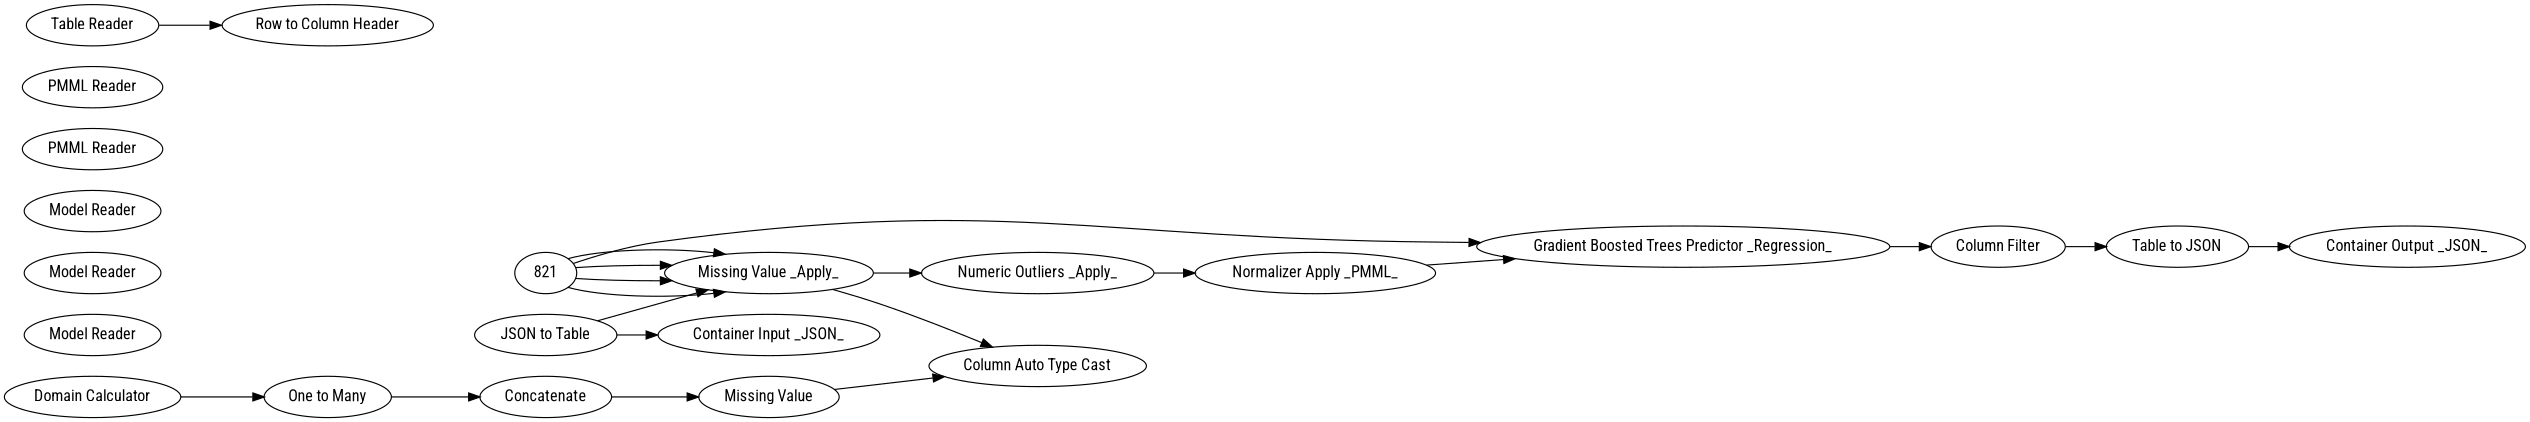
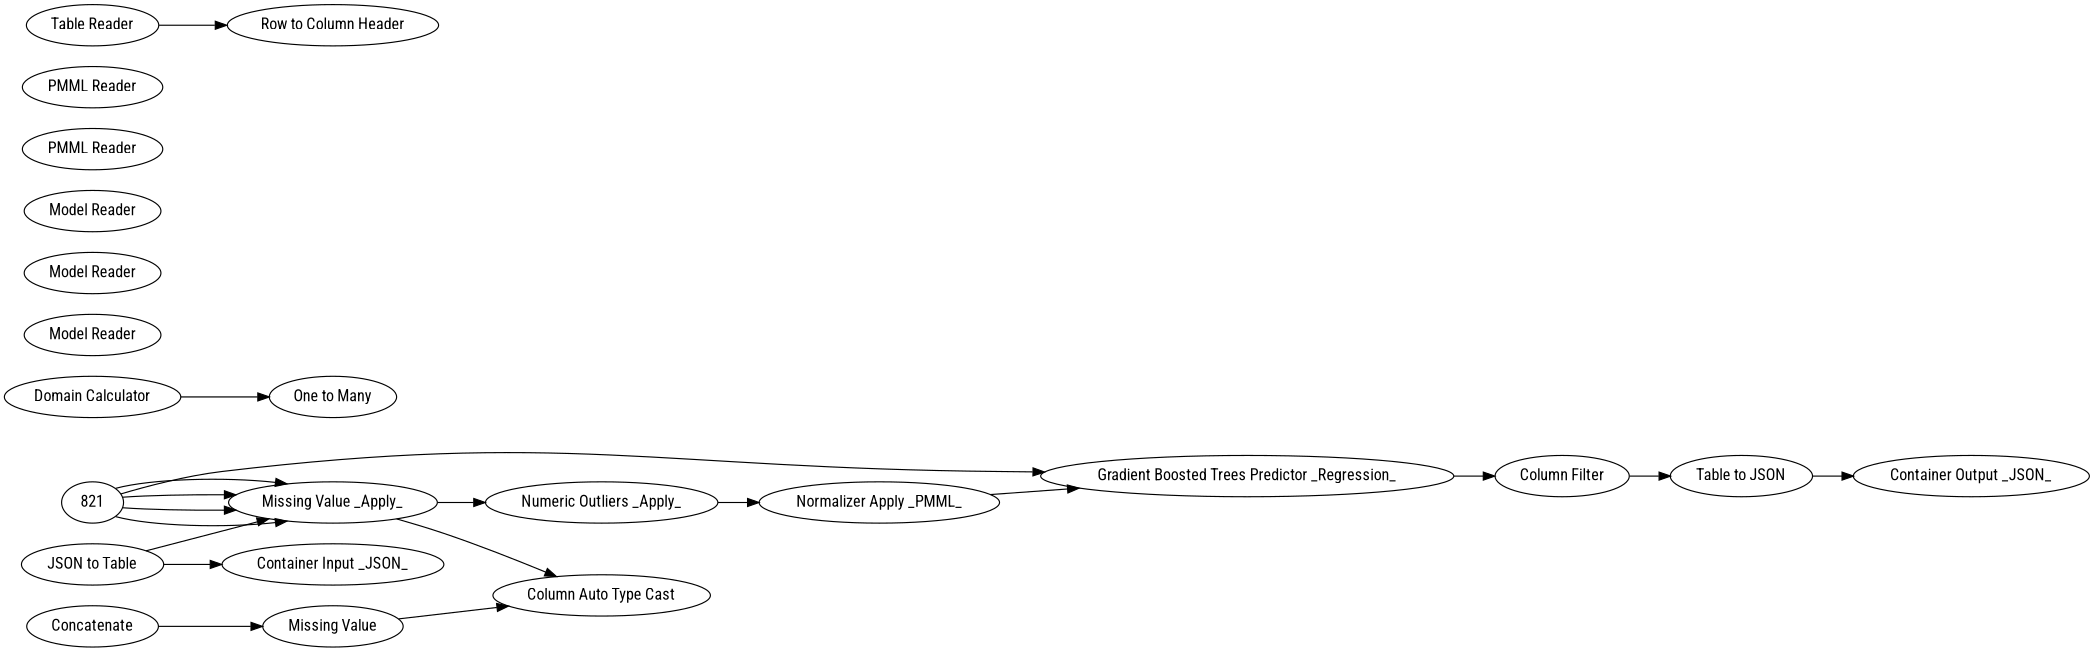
edge "One to Many" -> "Concatenate": removed
